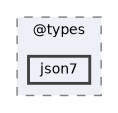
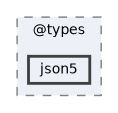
node "json7": label "json7" -> "json5"
